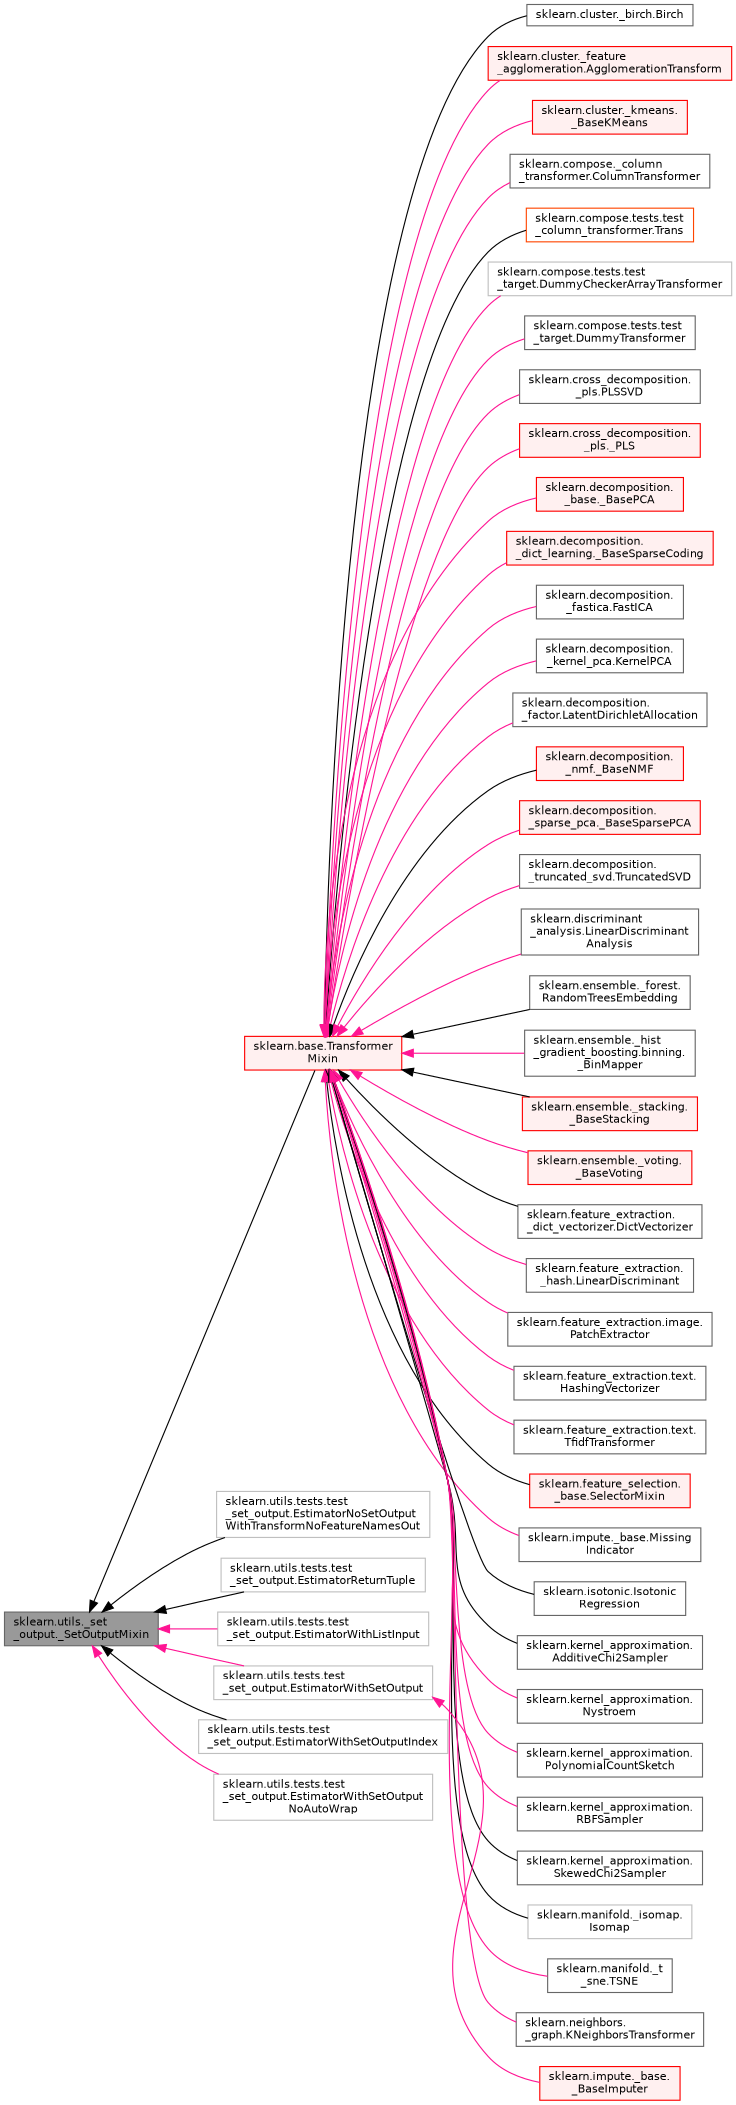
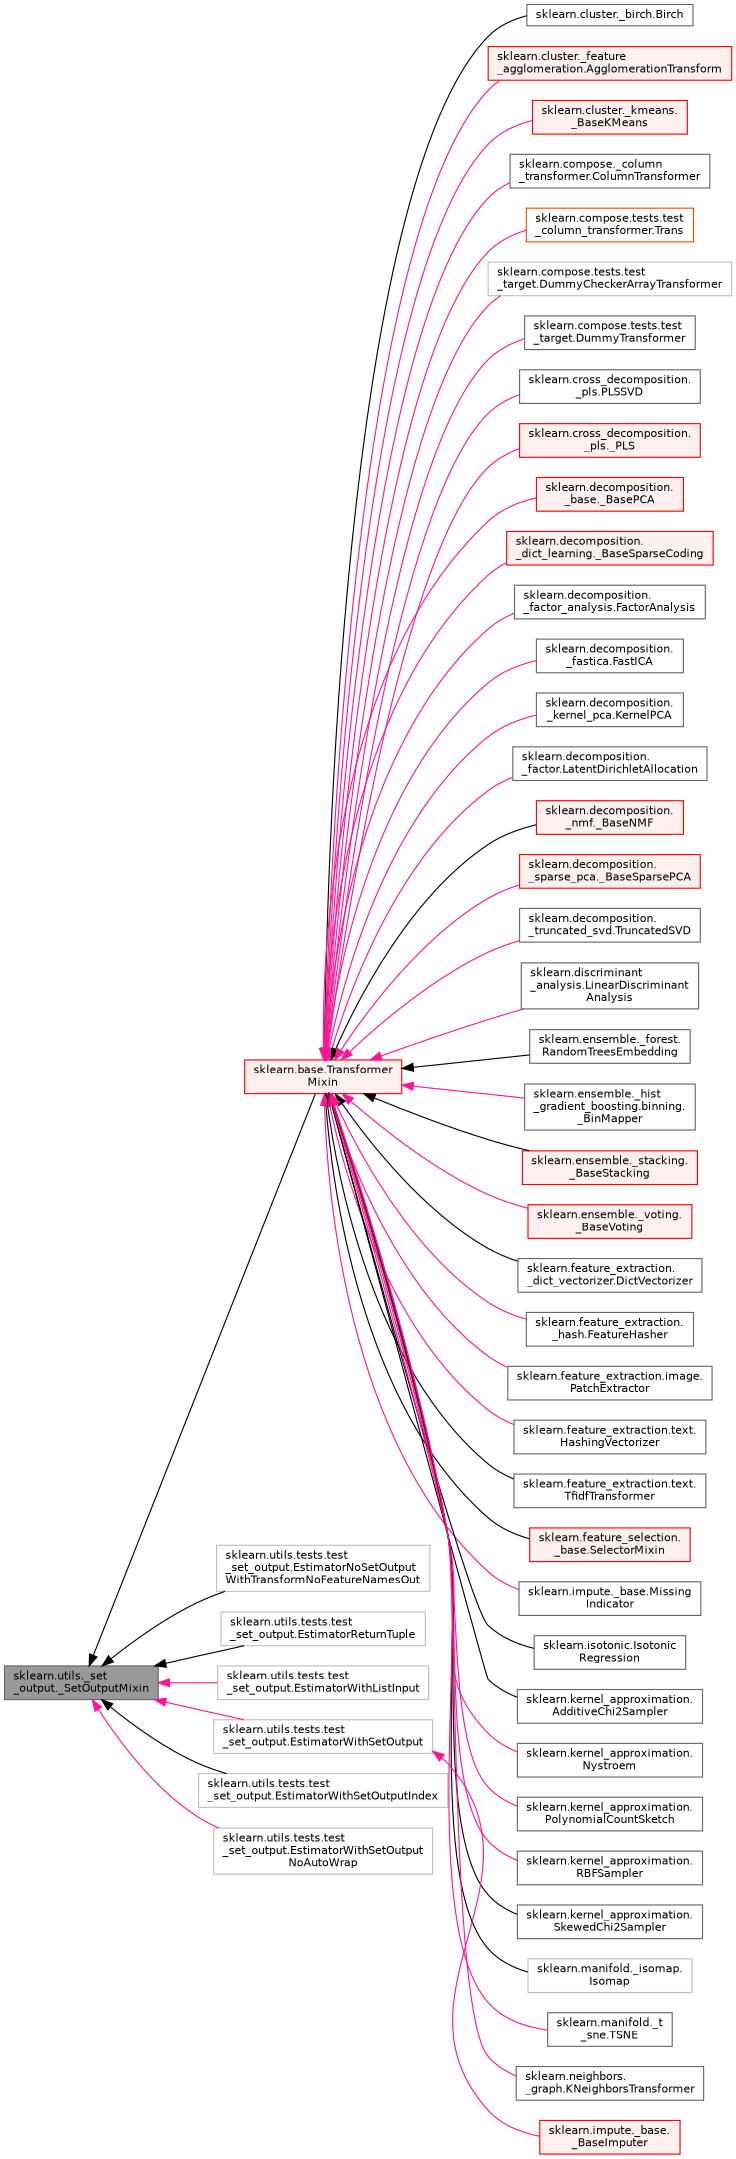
node "sklearn.decomposition. _factor_analysis.FactorAnalysis": added
edge "sklearn.compose.tests.test _column_transformer.Trans" -> "sklearn.base.Transformer Mixin": color black -> deeppink
edge "sklearn.feature_extraction.text. TfidfTransformer" -> "sklearn.base.Transformer Mixin": color deeppink -> black
node "sklearn.feature_extraction. _hash.LinearDiscriminant": label "sklearn.feature_extraction. _hash.LinearDiscriminant" -> "sklearn.feature_extraction. _hash.FeatureHasher"
